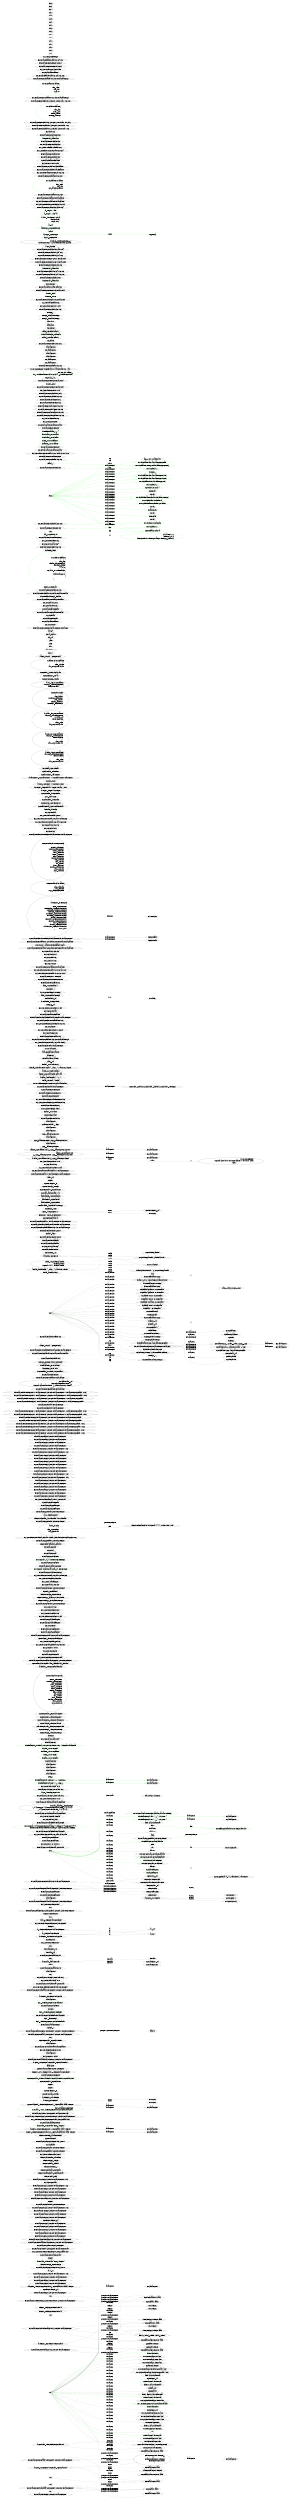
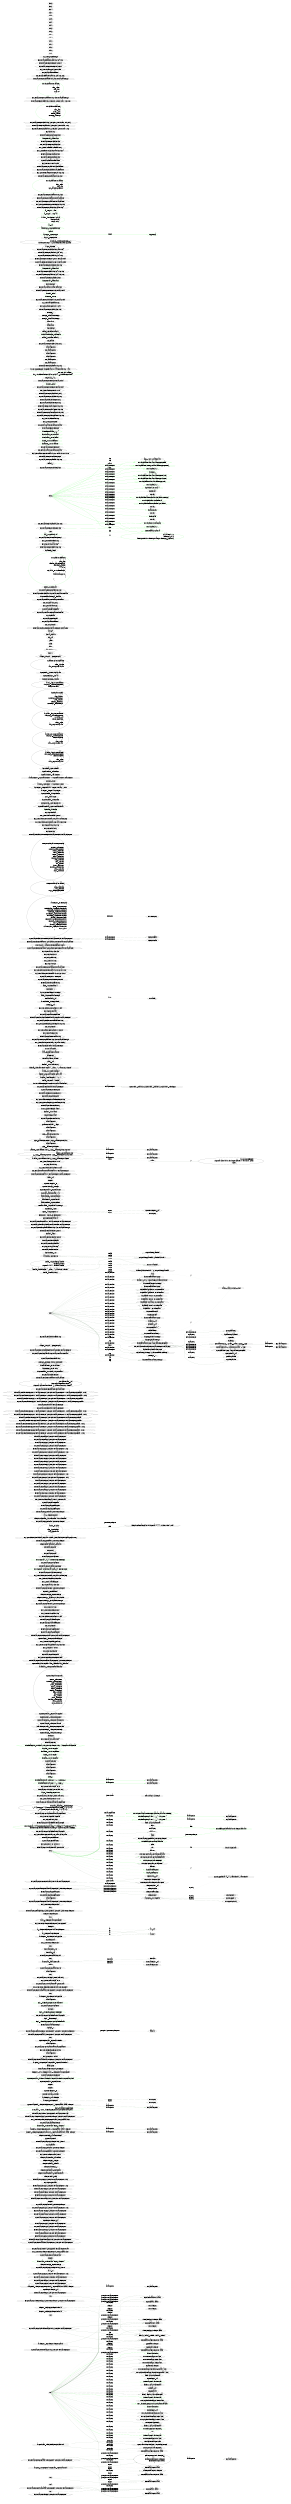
node "Append RestSharp.Http.CreateErrorResponse(System.Exception)": label "Append RestSharp.Http.CreateErrorResponse(System.Exception)" -> "Exit RestSharp.Http.CreateErrorResponse(System.Exception)"
node "Entry RestSharp.Http.CreateErrorResponse(System.Exception)": removed
